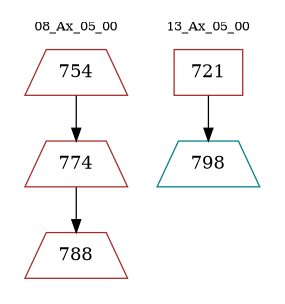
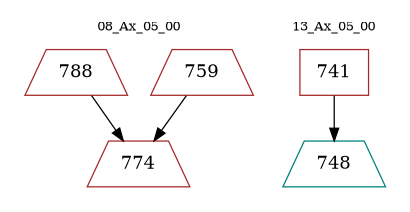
node "754": label "754" -> "759"
node "721": label "721" -> "741"
node "798": label "798" -> "748"
edge "774" -> "788": reversed
